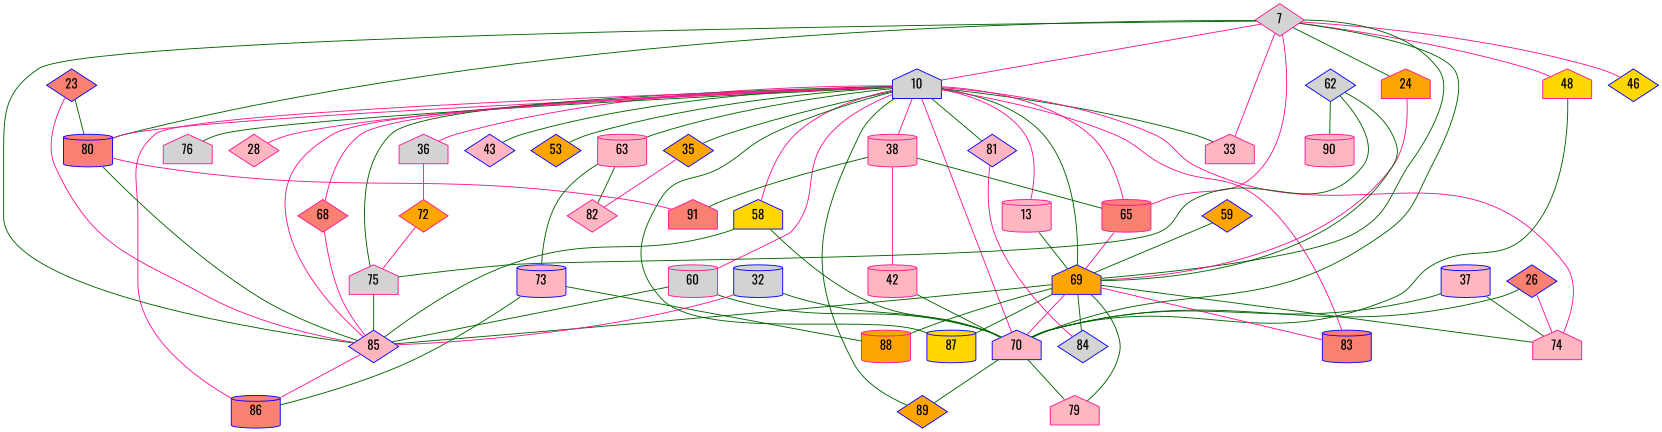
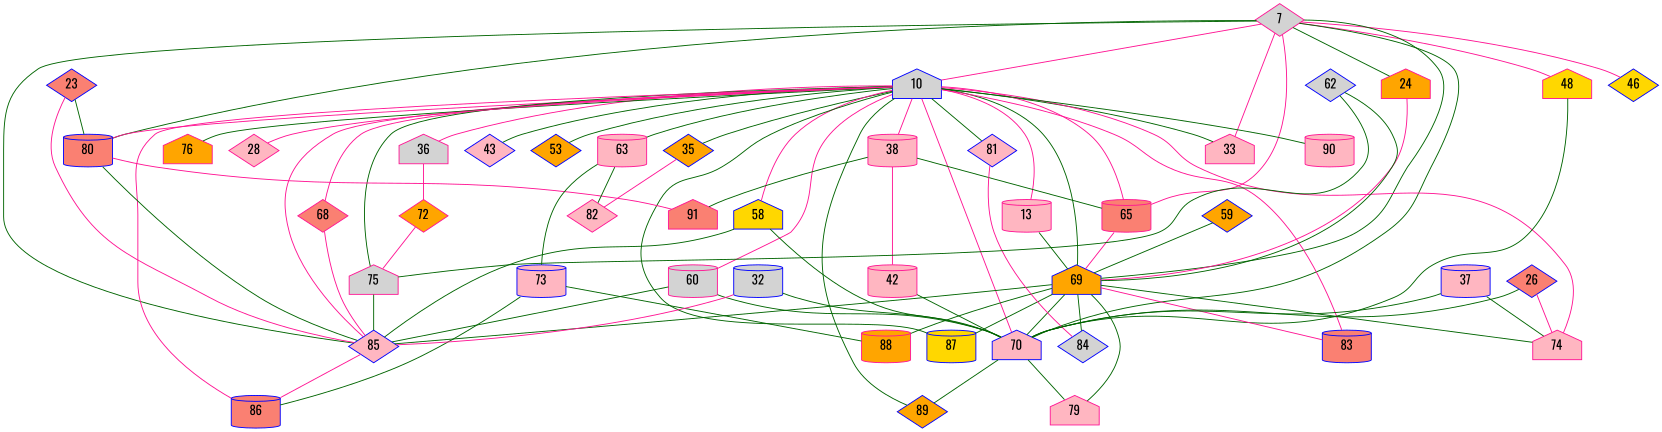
edge "62" -- "90": now "10" -- "90"
node "76": fillcolor lightgrey -> orange
edge "69" -- "70": color deeppink -> darkgreen
